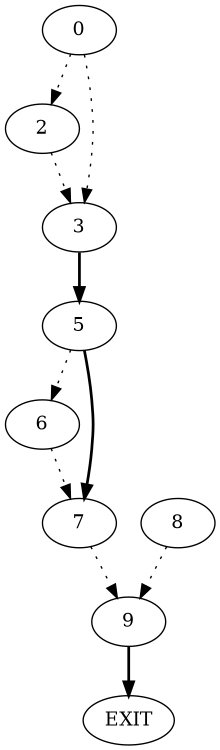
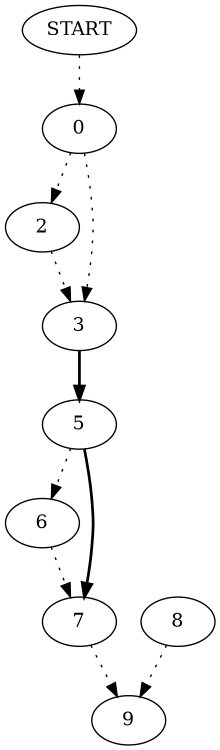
node "START": added
node "EXIT": removed
